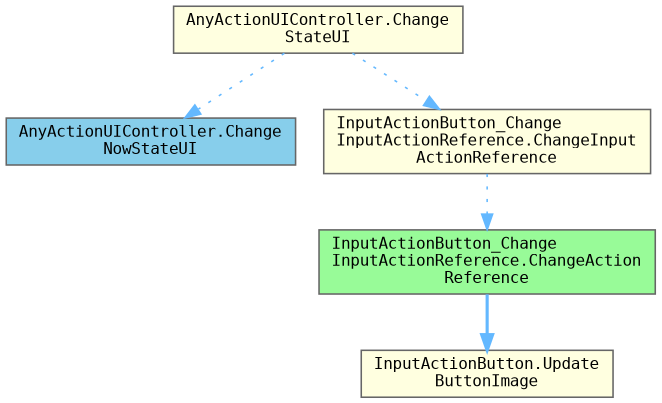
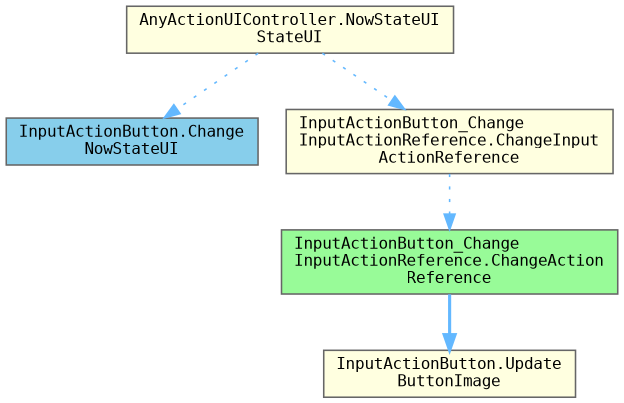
node "AnyActionUIController.Change StateUI": label "AnyActionUIController.Change StateUI" -> "AnyActionUIController.NowStateUI StateUI"
node "AnyActionUIController.Change NowStateUI": label "AnyActionUIController.Change NowStateUI" -> "InputActionButton.Change NowStateUI"
